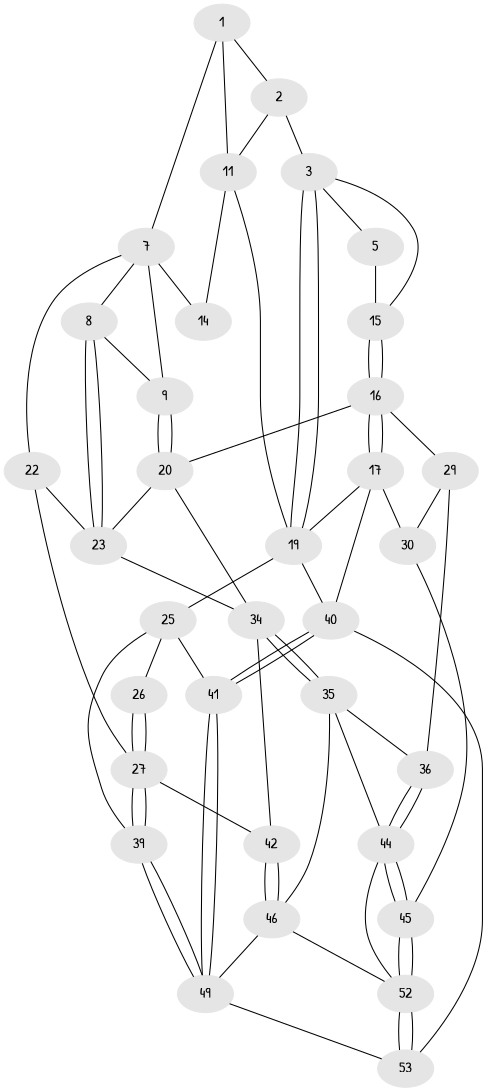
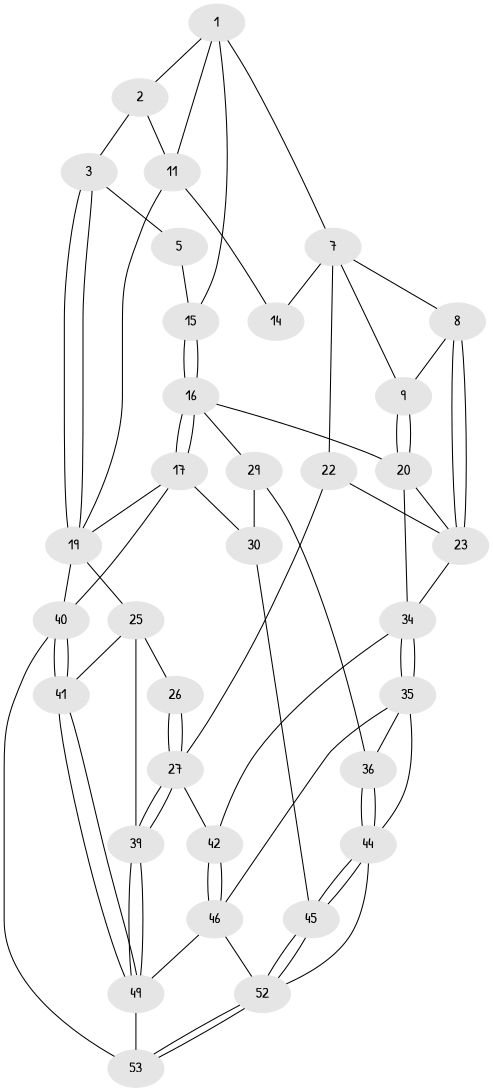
edge "3" -- "15": now "1" -- "15"
